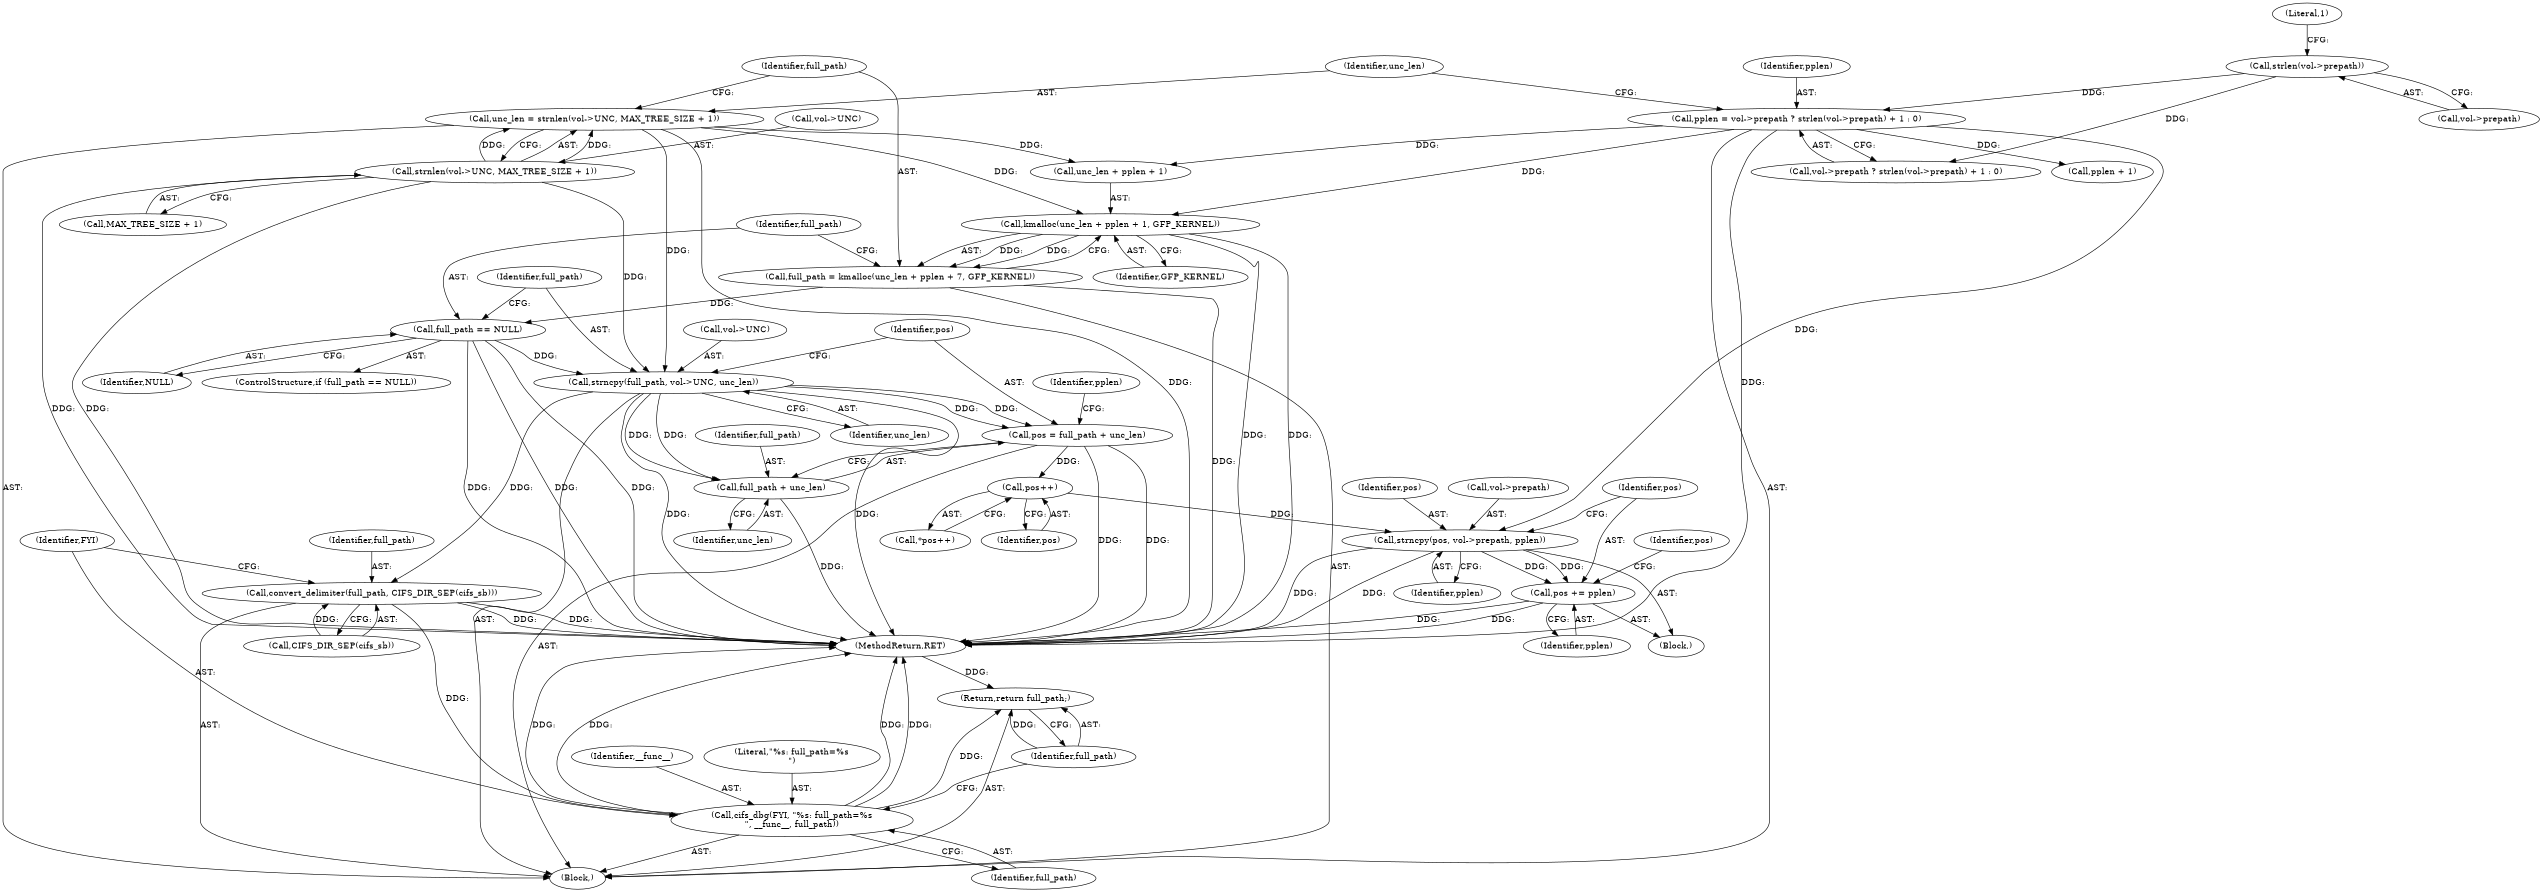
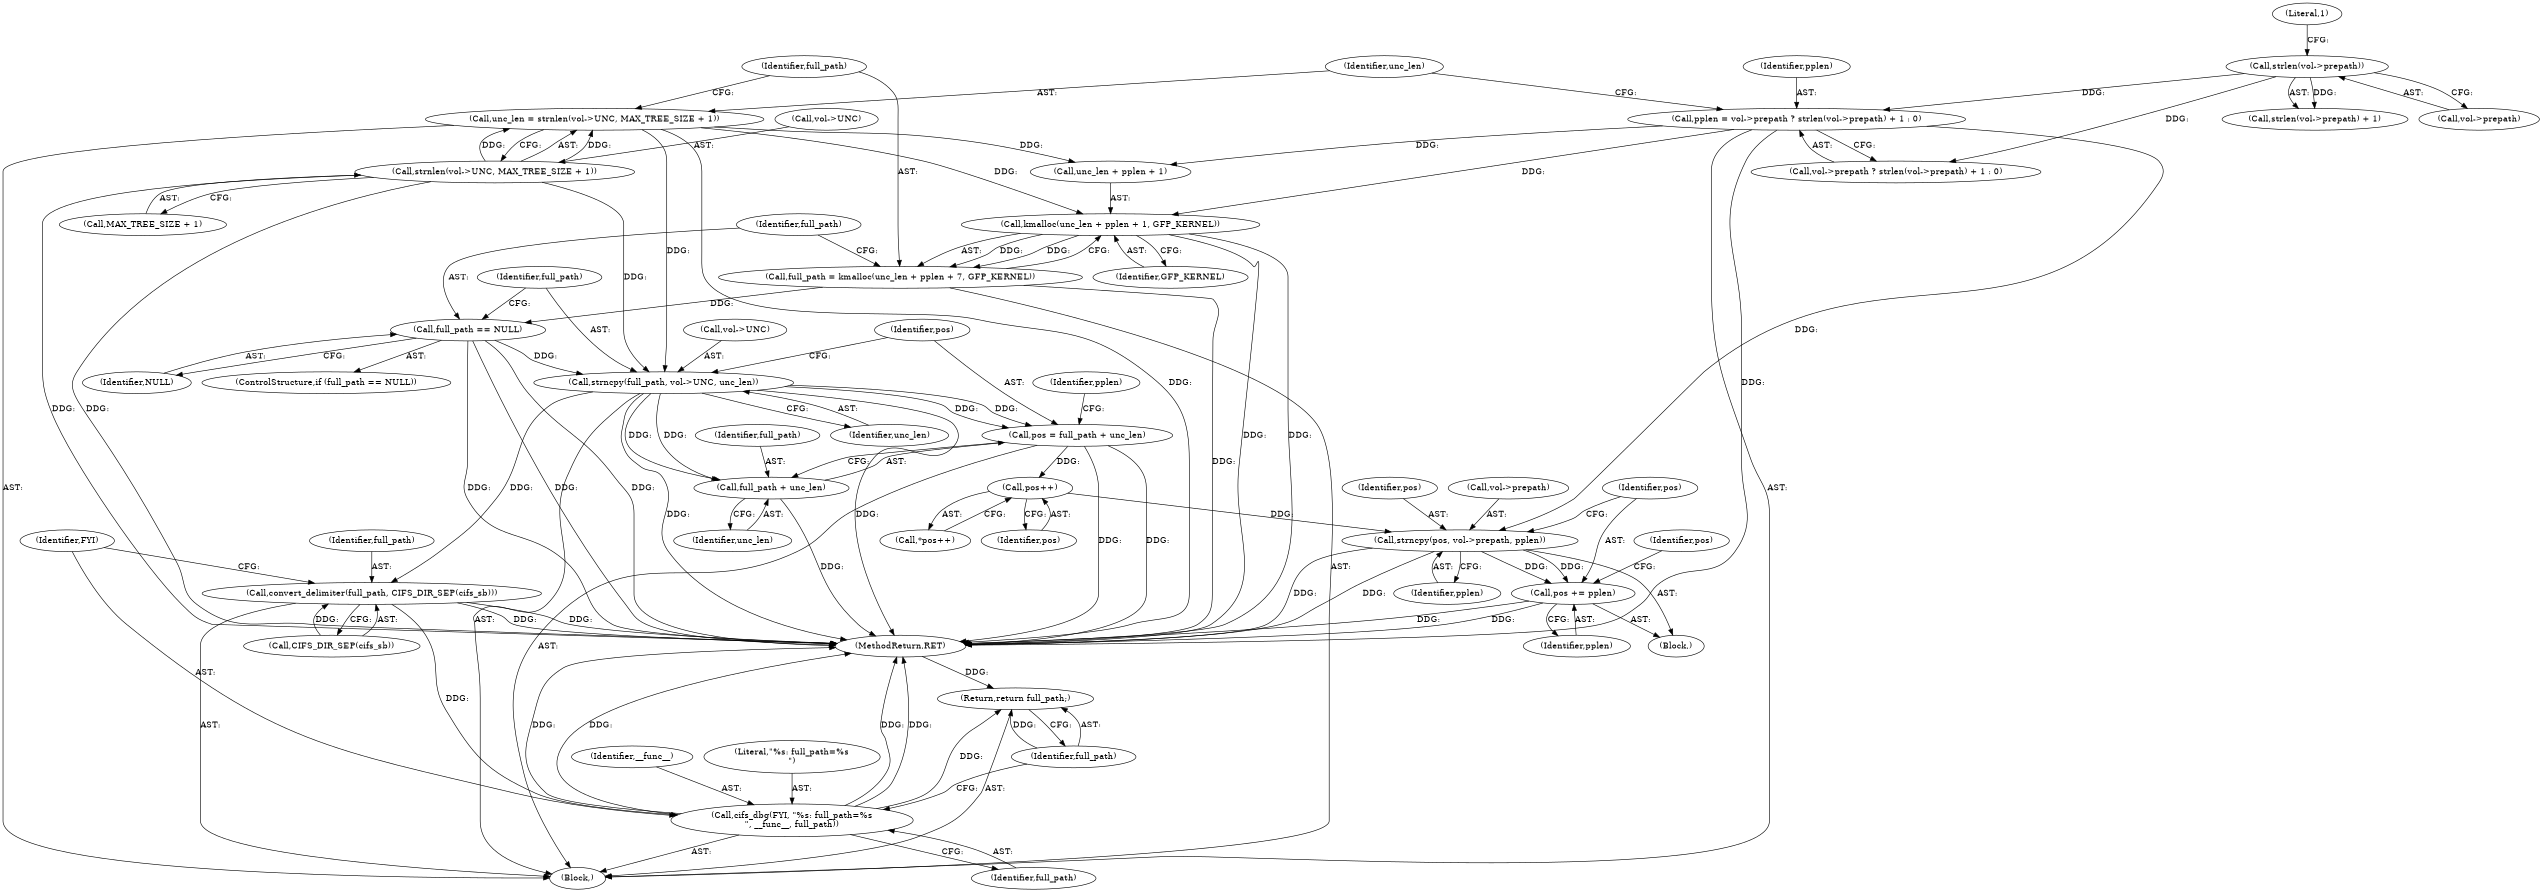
node "(Call,strlen(vol->prepath) + 1)": added
node "(Call,pplen + 1)": removed
